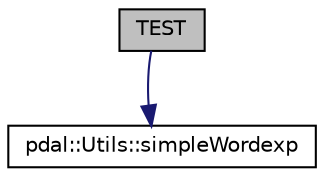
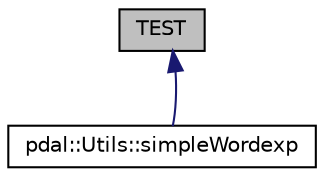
edge "TEST" -> "pdal::Utils::simpleWordexp": reversed
